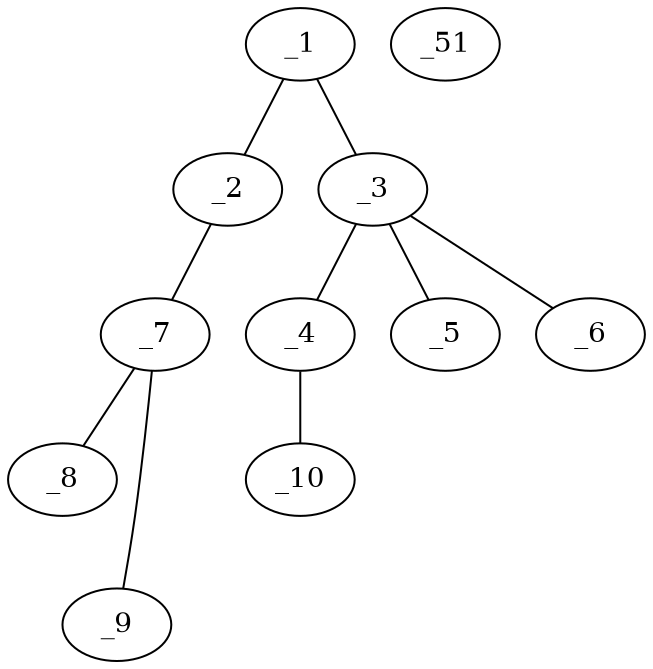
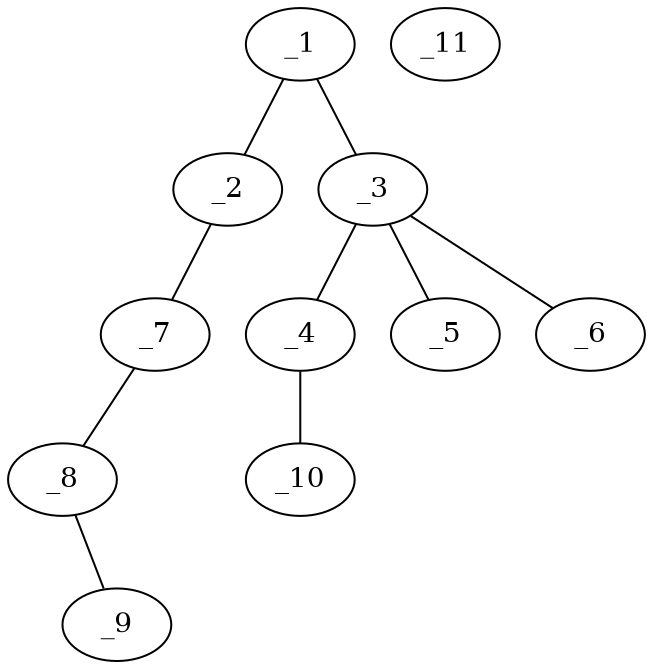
node "_51": label "_51" -> "_11"
edge "_7" -- "_9": now "_8" -- "_9"
